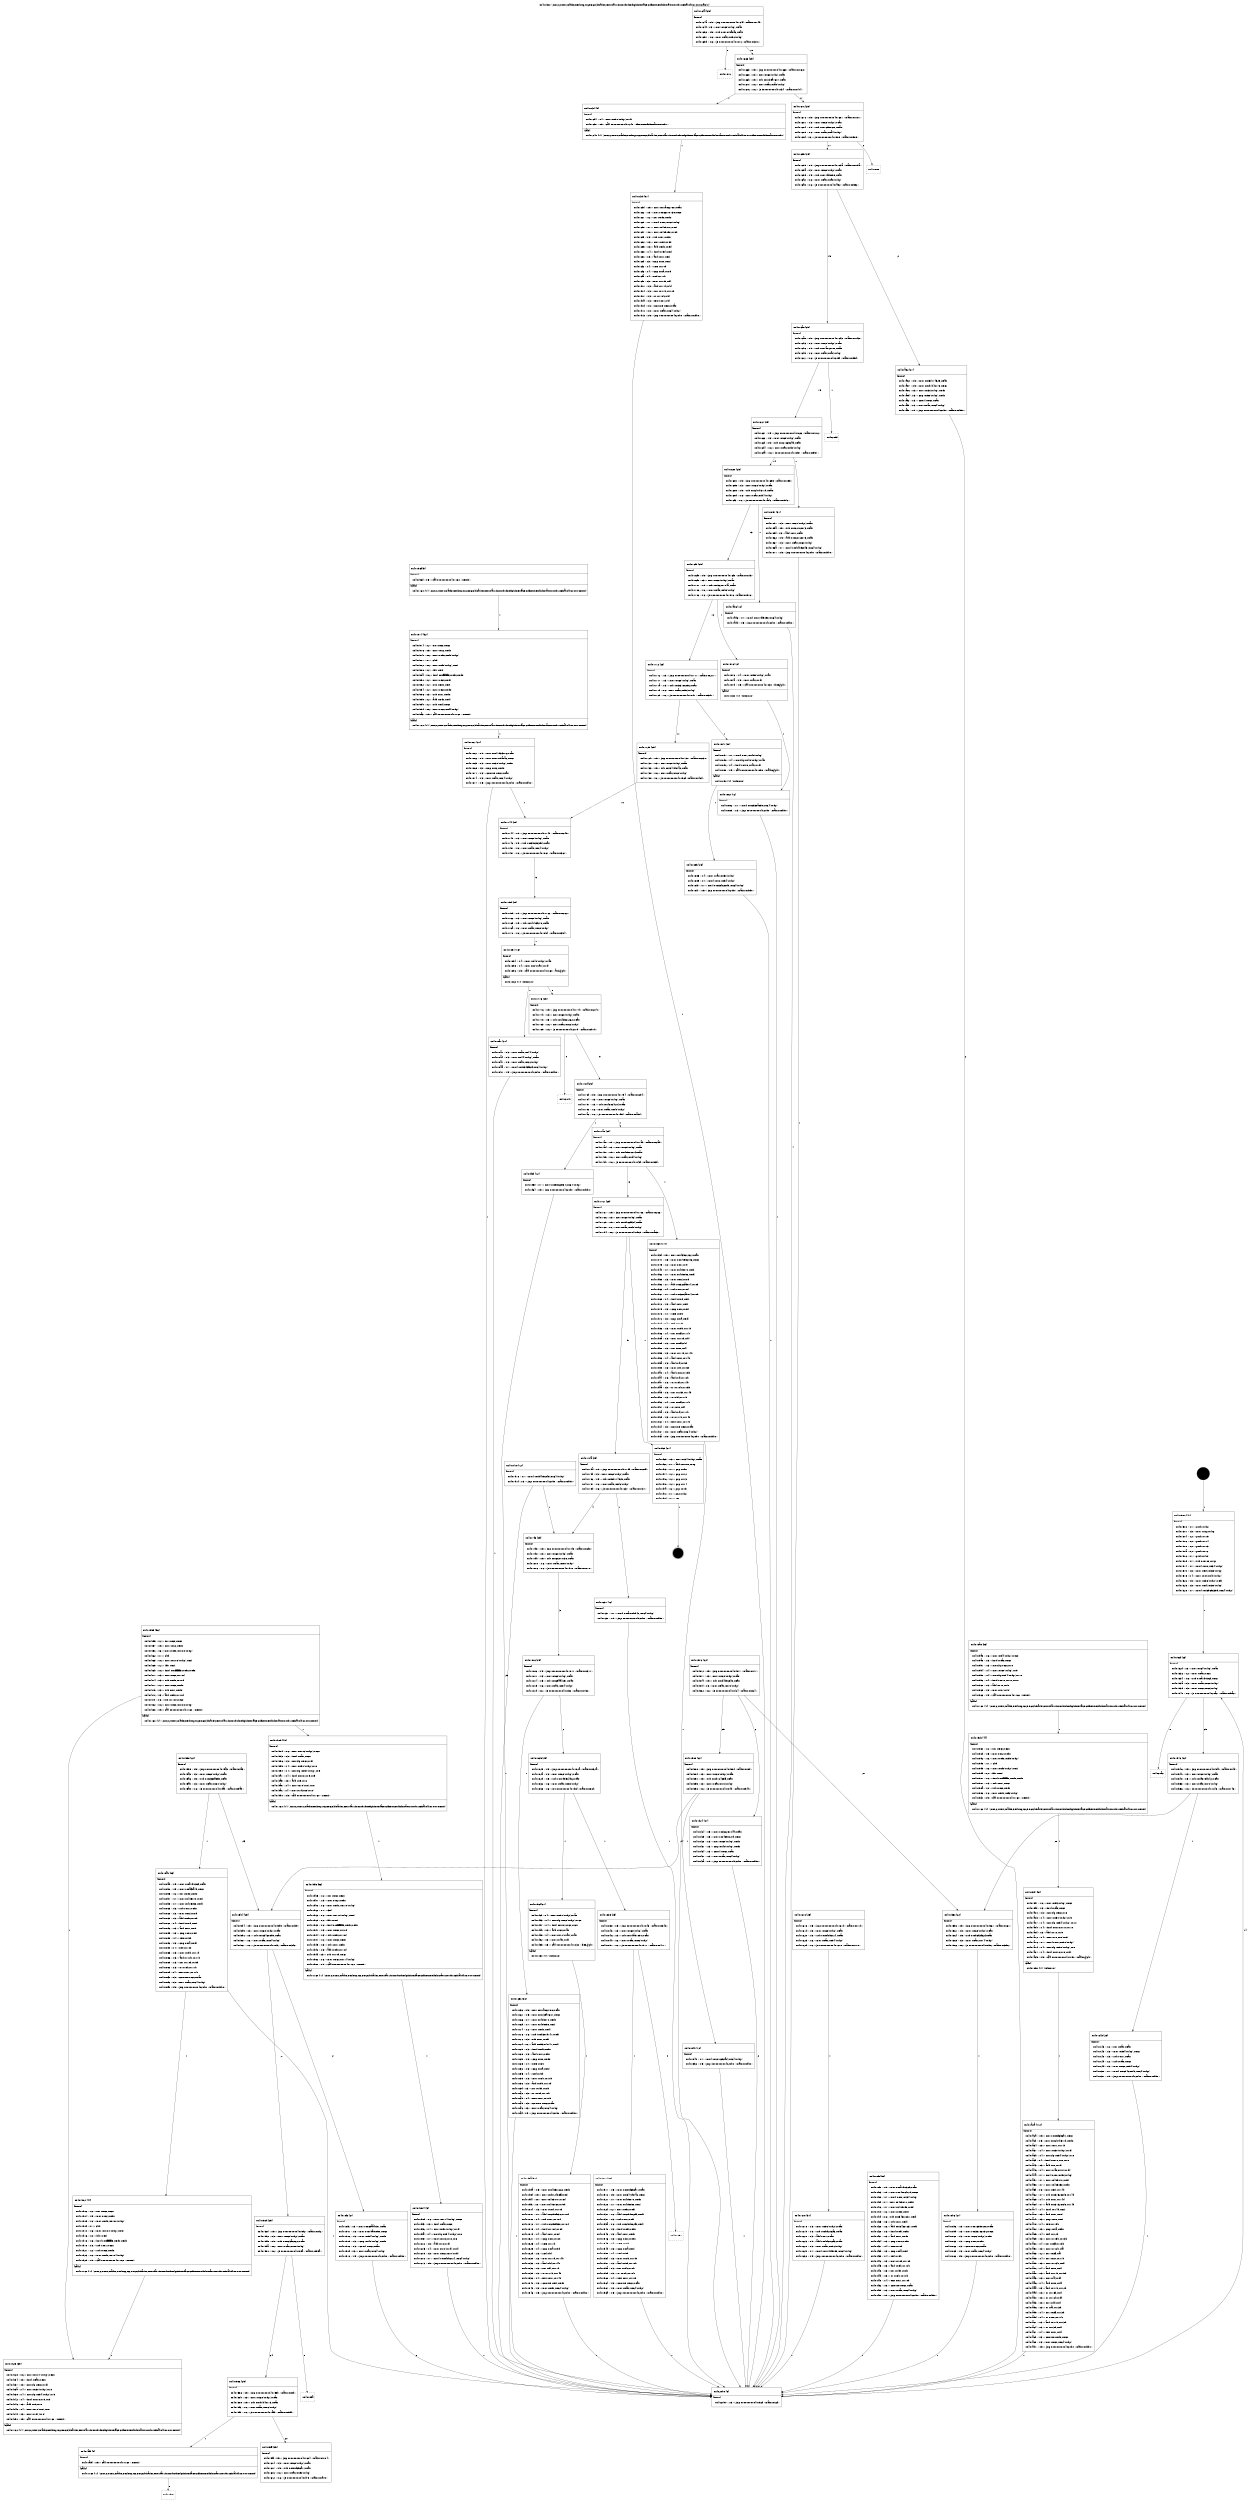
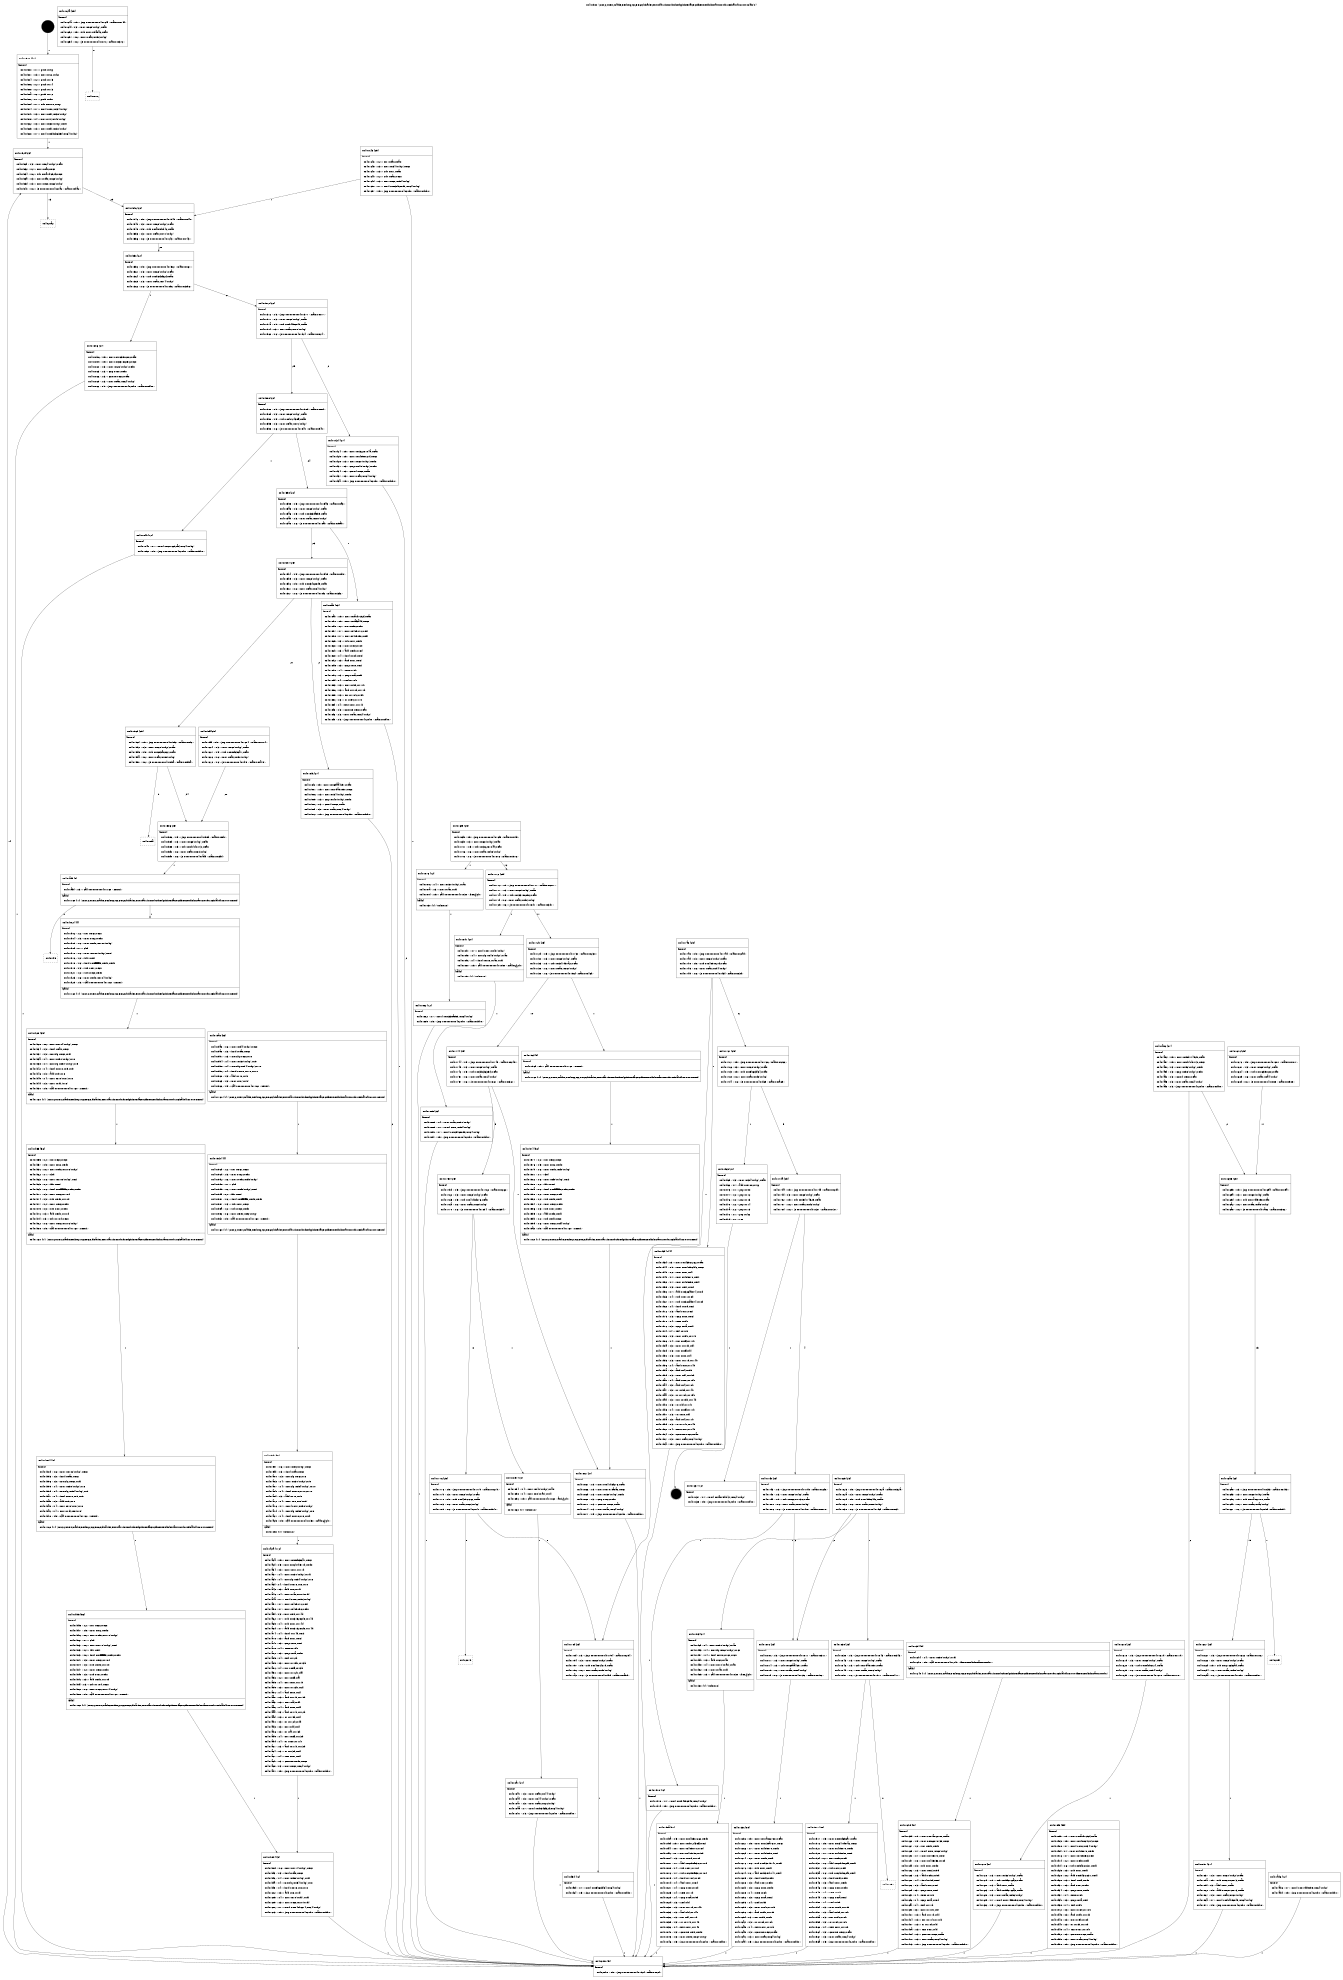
node "0x401663 [25]": removed
node "0x401e8e": removed
edge "0x401695 [25]" -> "0x401ae2 [27]": reversed
node "0x4016e0 [25]": removed
edge "0x401861 [27]" -> "0x401744 [25]": reversed
edge "0x401894 [13]" -> "0x401776 [25]": now "0x40175d [25]" -> "0x401776 [25]"
edge "0x40172b [25]" -> "0x40196f [5]": added, label "1"
edge "0x40178f [25]" -> "0x4017a8 [25]": reversed
edge "0x401d18 [12]" -> "0x4017f3 [25]": reversed
edge "0x401f5d [12]" -> "0x4020b0 [5]": label " 23" -> " 1"
edge "0x40180c [25]" -> "0x401825 [25]": reversed
edge "0x40152f [23]" -> "0x4020a2": label " 0" -> " 13"
edge "0x401572 [22]" -> "0x40155c [22]": reversed
edge "0x401588 [22]" -> "0x4015b4 [25]": now "0x401588 [22]" -> "0x40159e [22]"
edge "0x401546 [22]" -> "0x401c43 [25]": reversed
edge "0x401b55 [56]" -> "0x401b2e [39]": reversed
edge "0x401c37 [12]" -> "0x4020b0 [5]": removed, label "1"
edge "0x401eab [83]" -> "0x401b02 [44]": now "0x401afd [5]" -> "0x401b02 [44]"
edge "0x401a2a [172]" -> "0x4020b0 [5]": now "0x401a2a [172]" -> "0x401bed [43]"
edge "0x4015e6 [25]" -> "0x4015ff [25]": reversed
